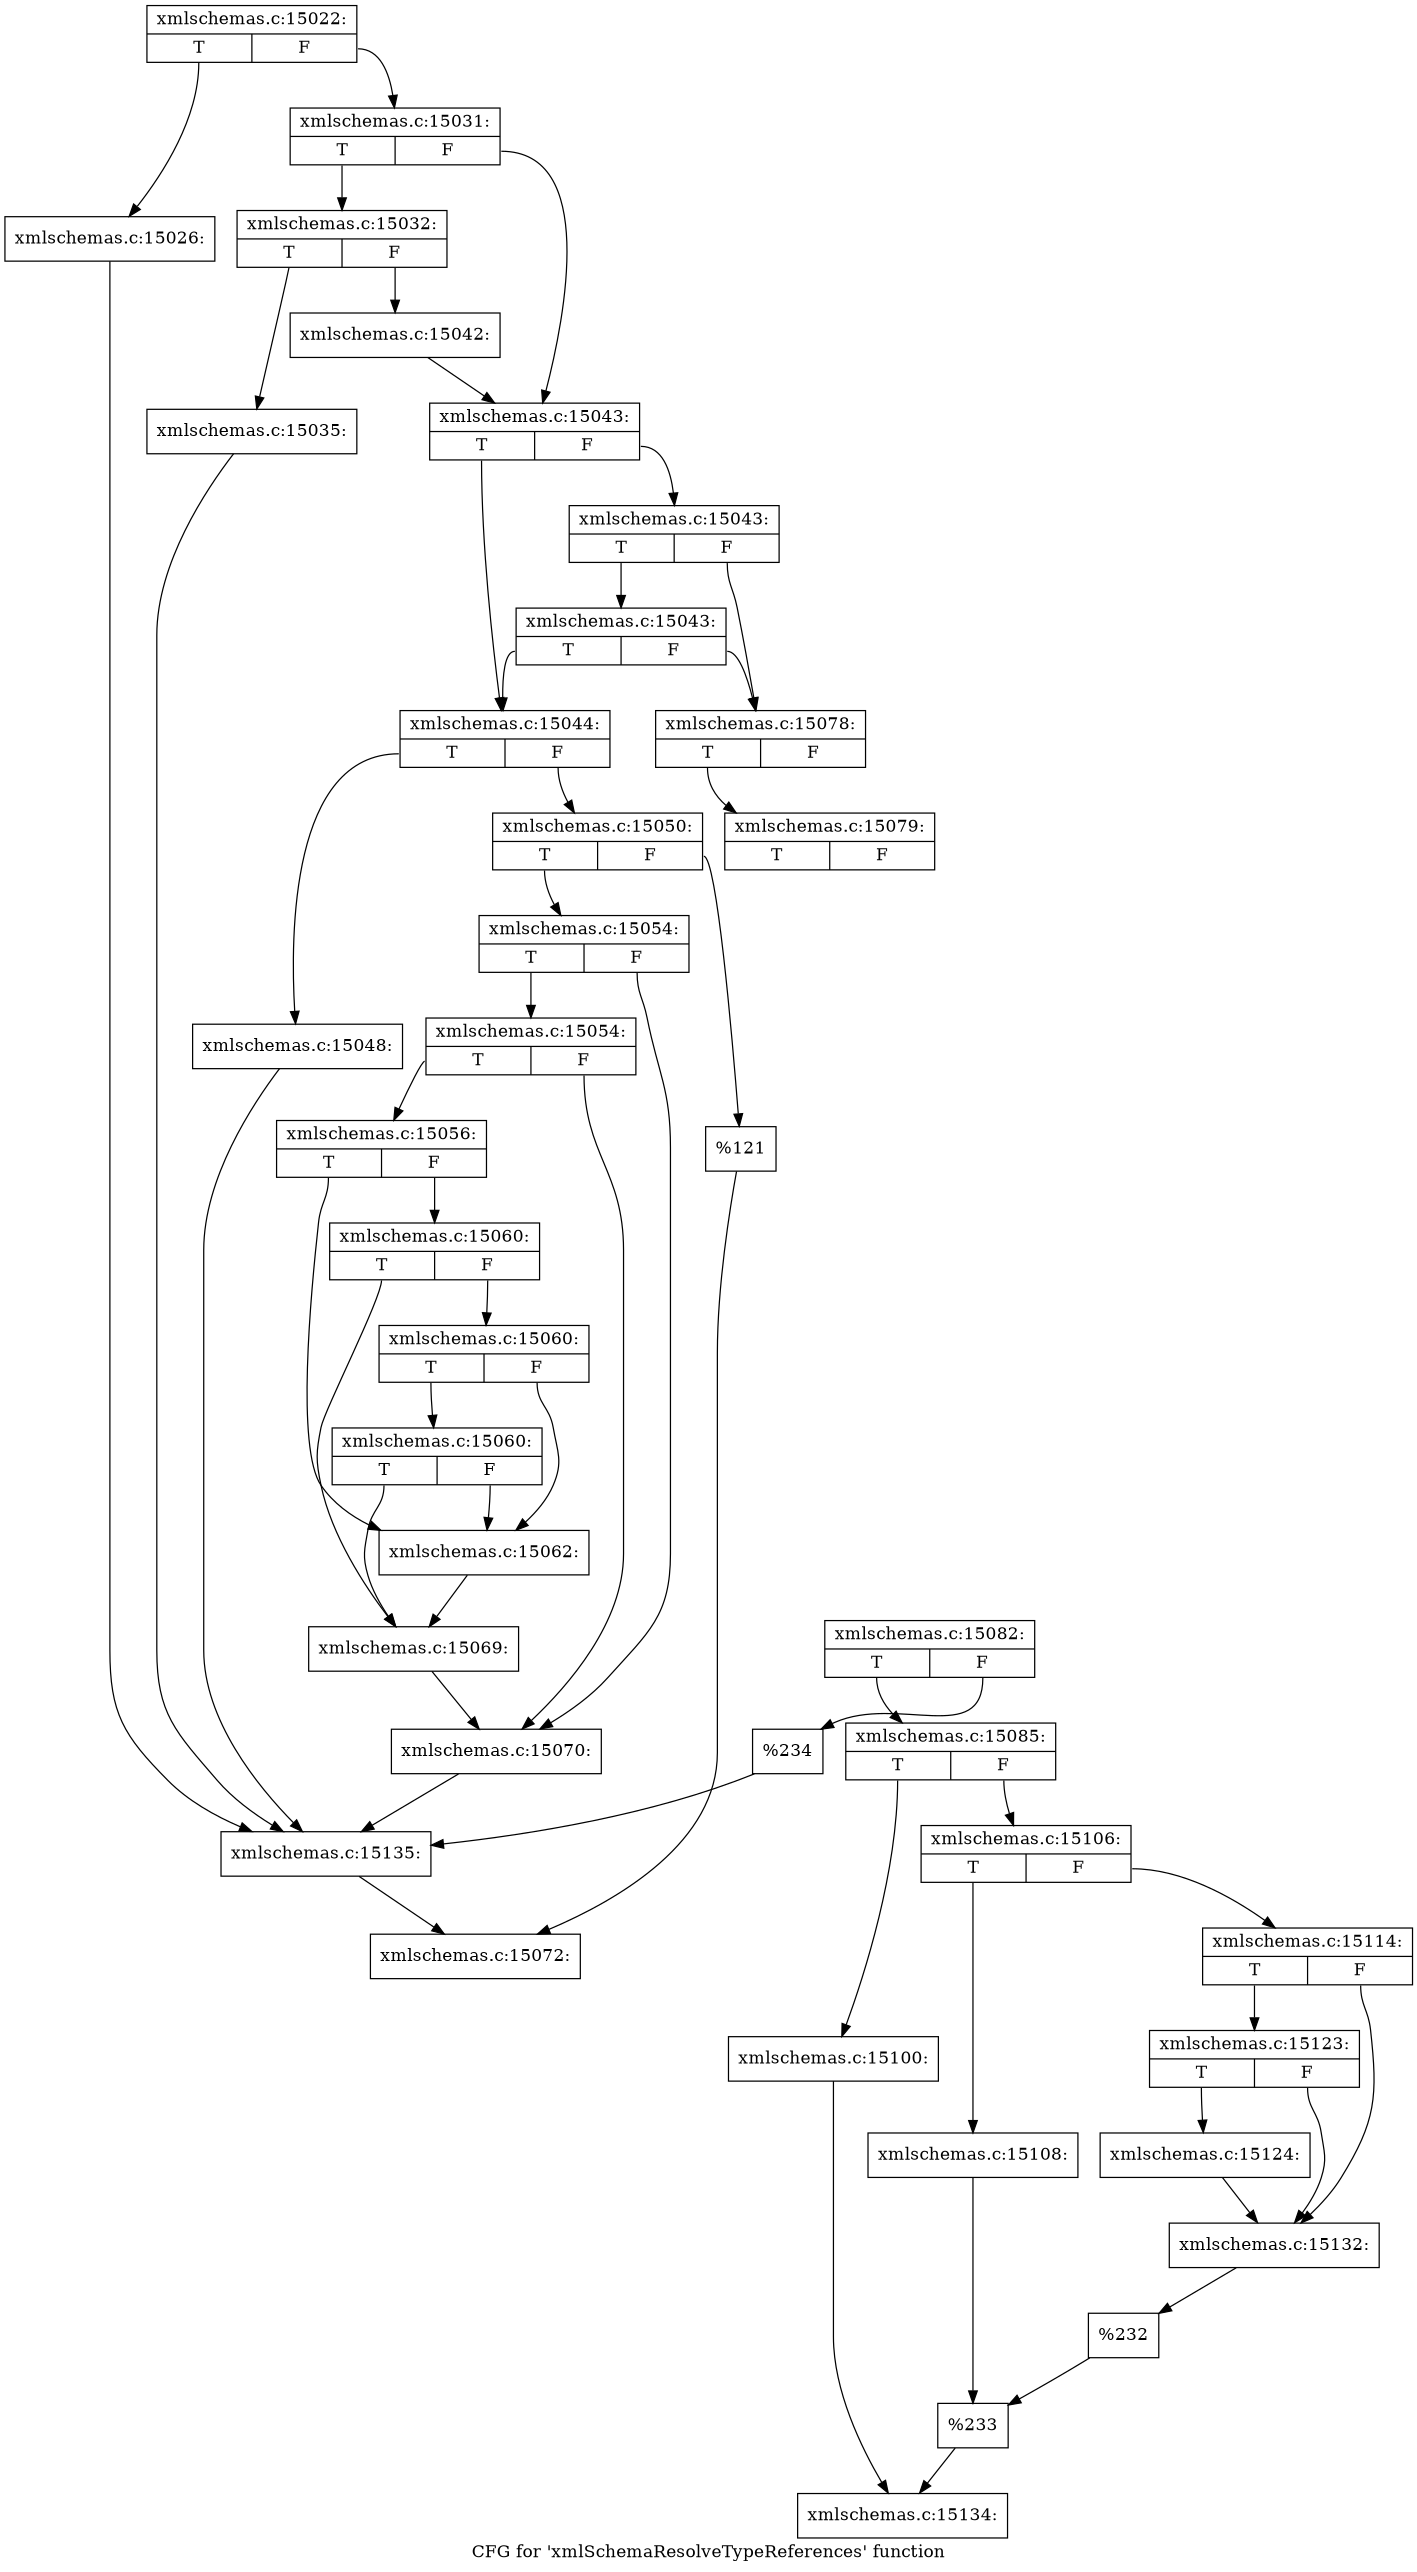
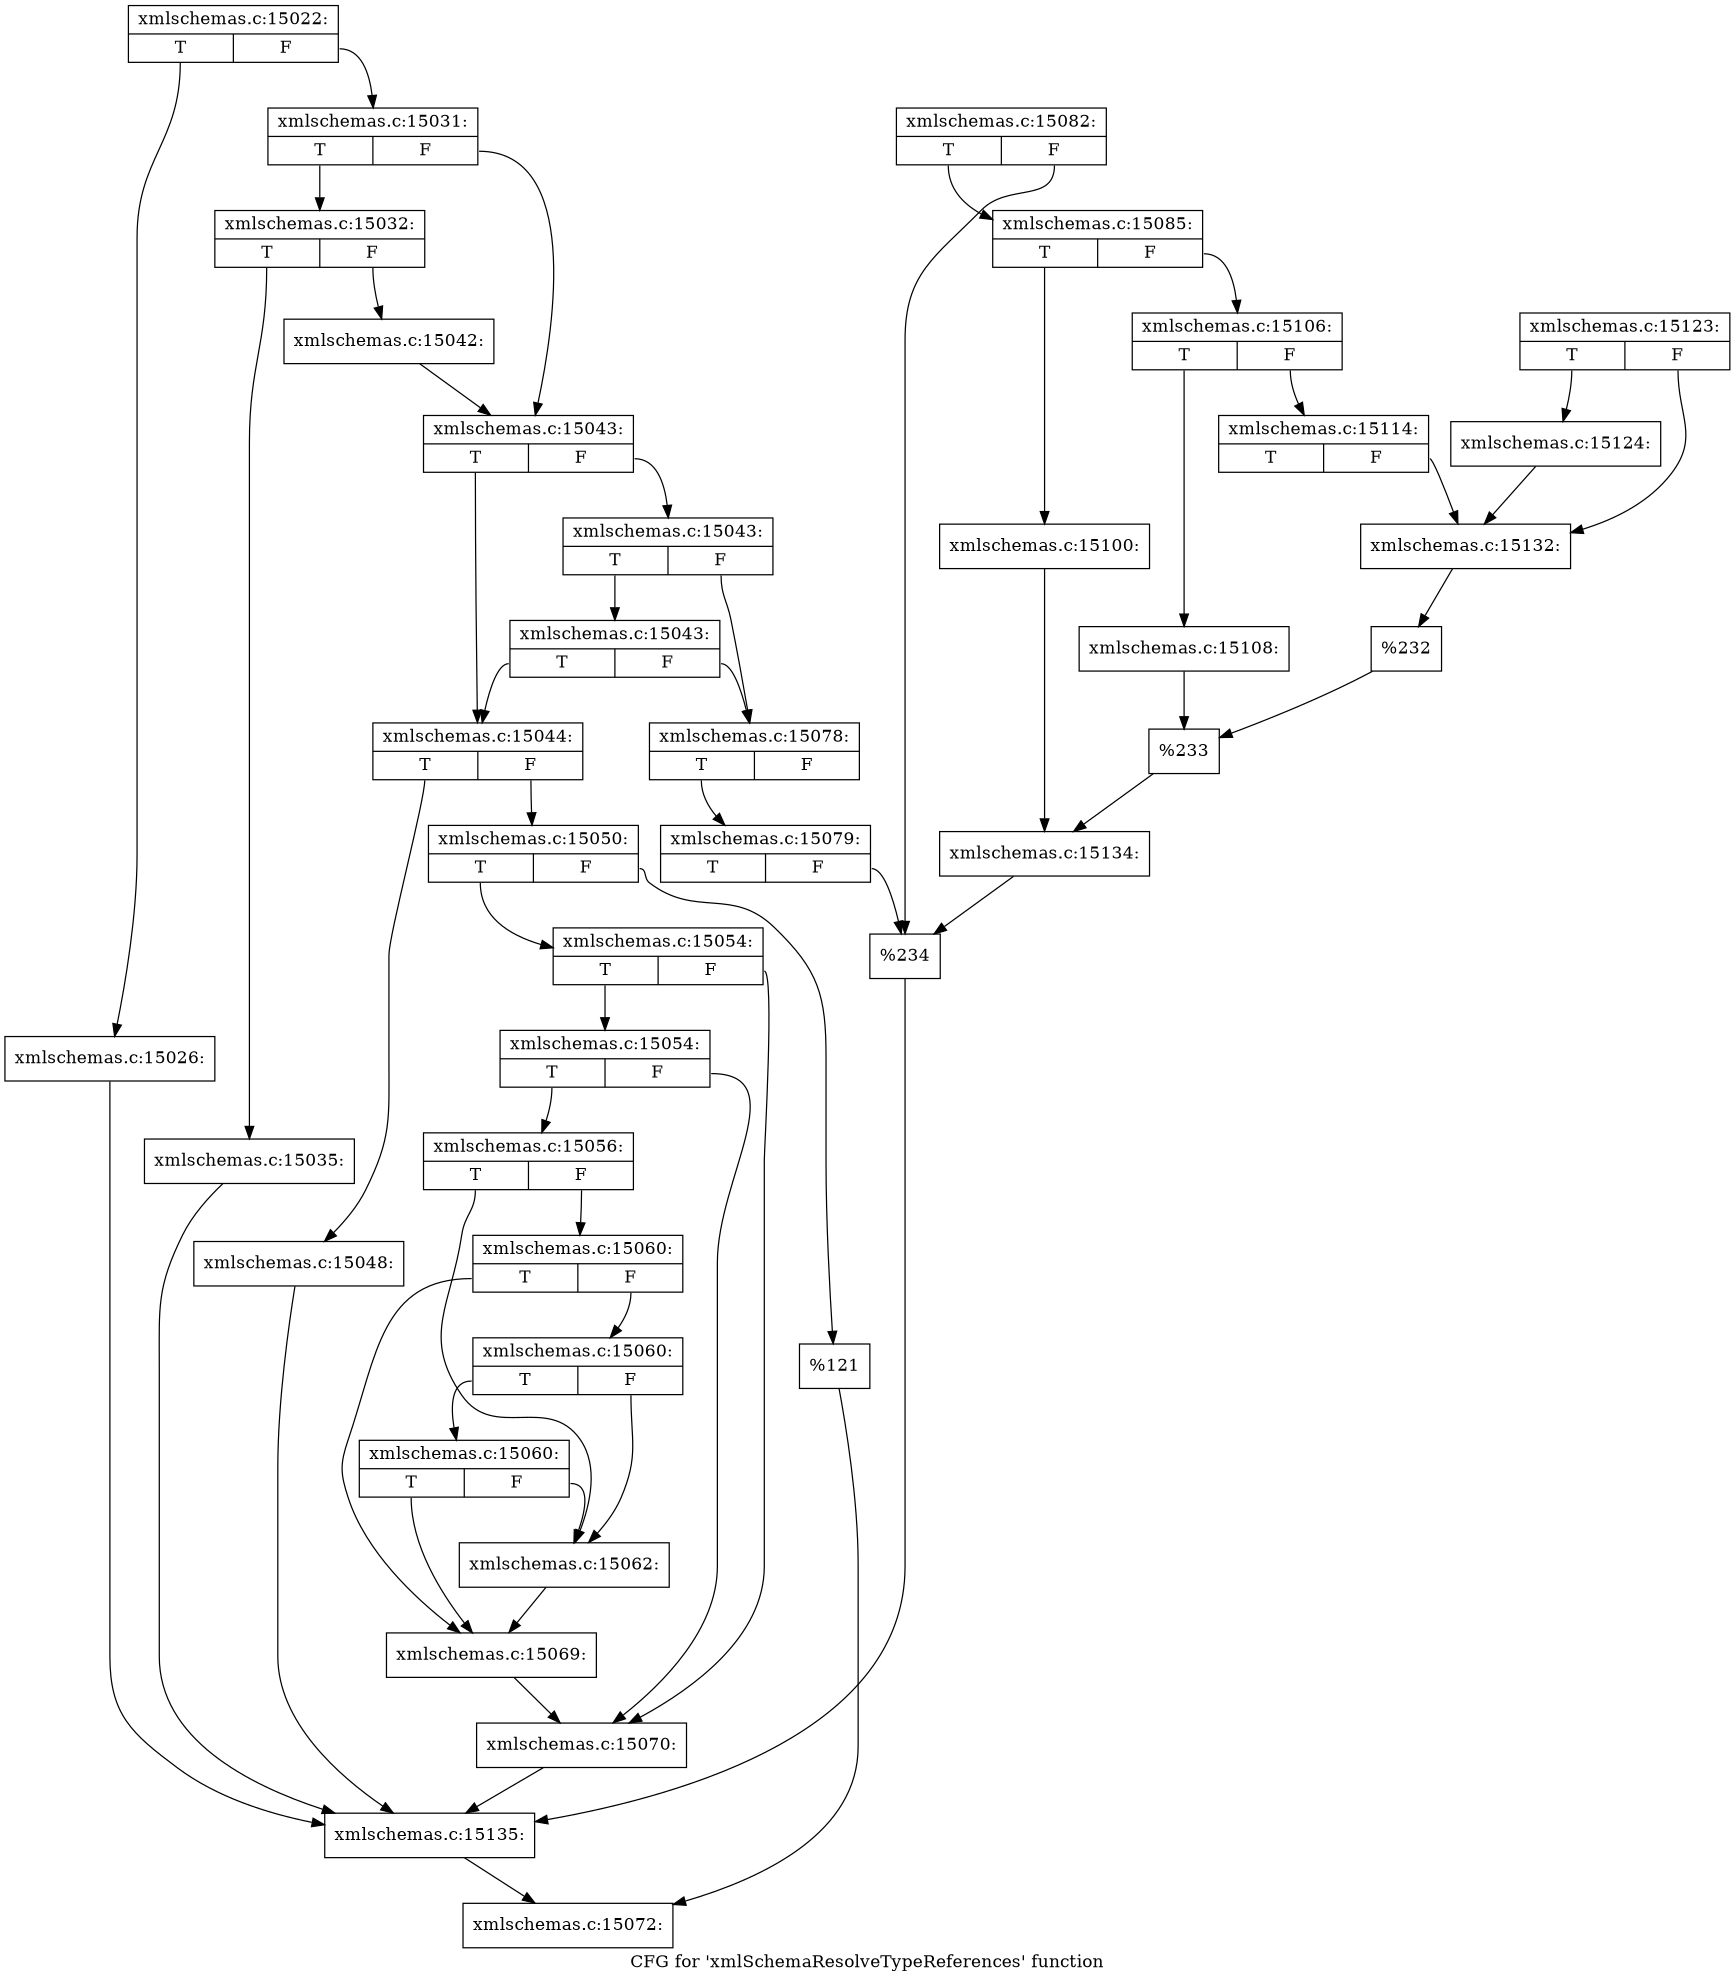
edge "xmlschemas.c:15079:" -> "%234": added
edge "xmlschemas.c:15134:" -> "%234": added
edge "xmlschemas.c:15114:" -> "xmlschemas.c:15123:": removed
